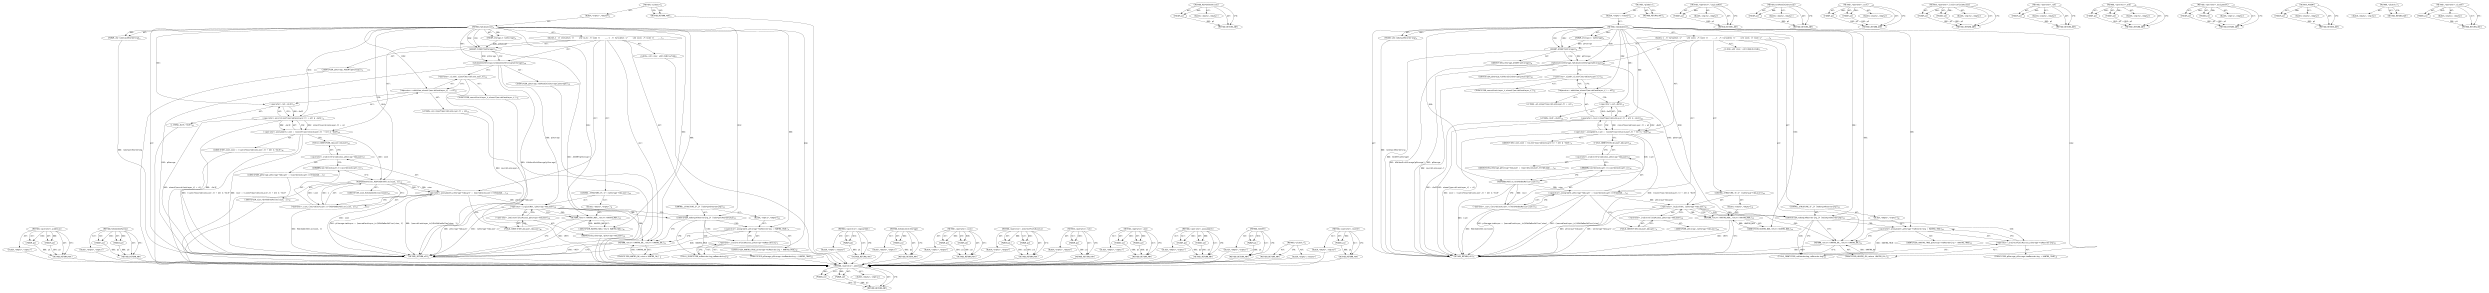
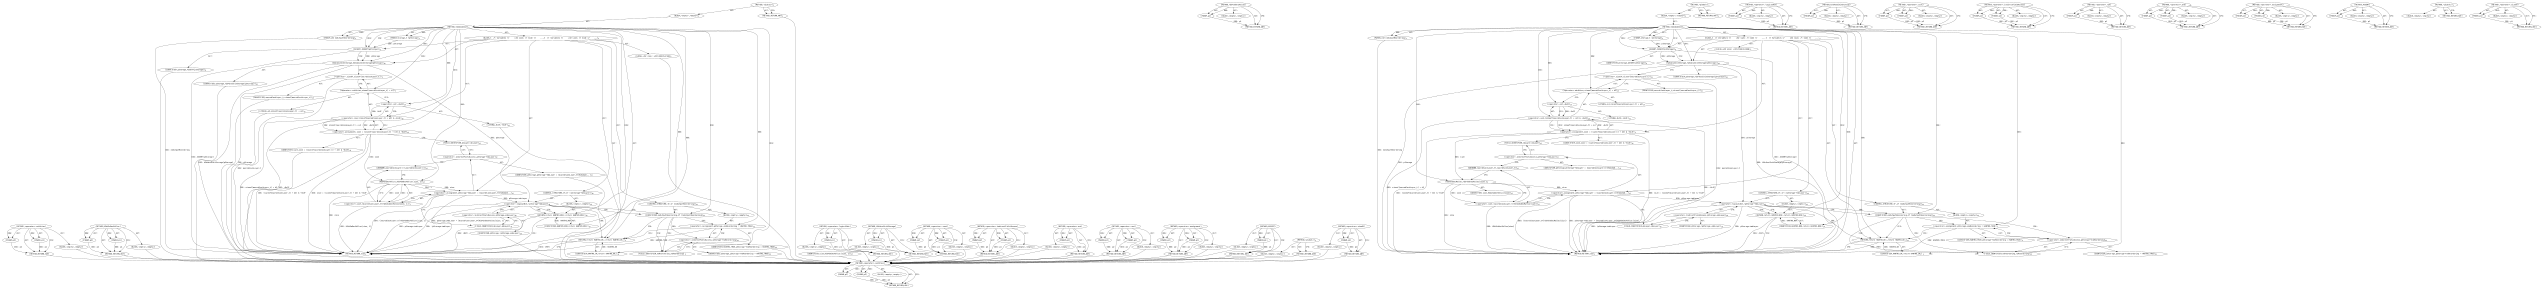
edge "(H264SwDecMalloc,H264SwDecMalloc(size, 1))" -> "(IDENTIFIER,size,H264SwDecMalloc(size, 1))": removed, label "AST:"
edge "(H264SwDecMalloc,H264SwDecMalloc(size, 1))" -> "(IDENTIFIER,size,H264SwDecMalloc(size))": now "(H264SwDecMalloc,H264SwDecMalloc(size))" -> "(IDENTIFIER,size,H264SwDecMalloc(size))"
